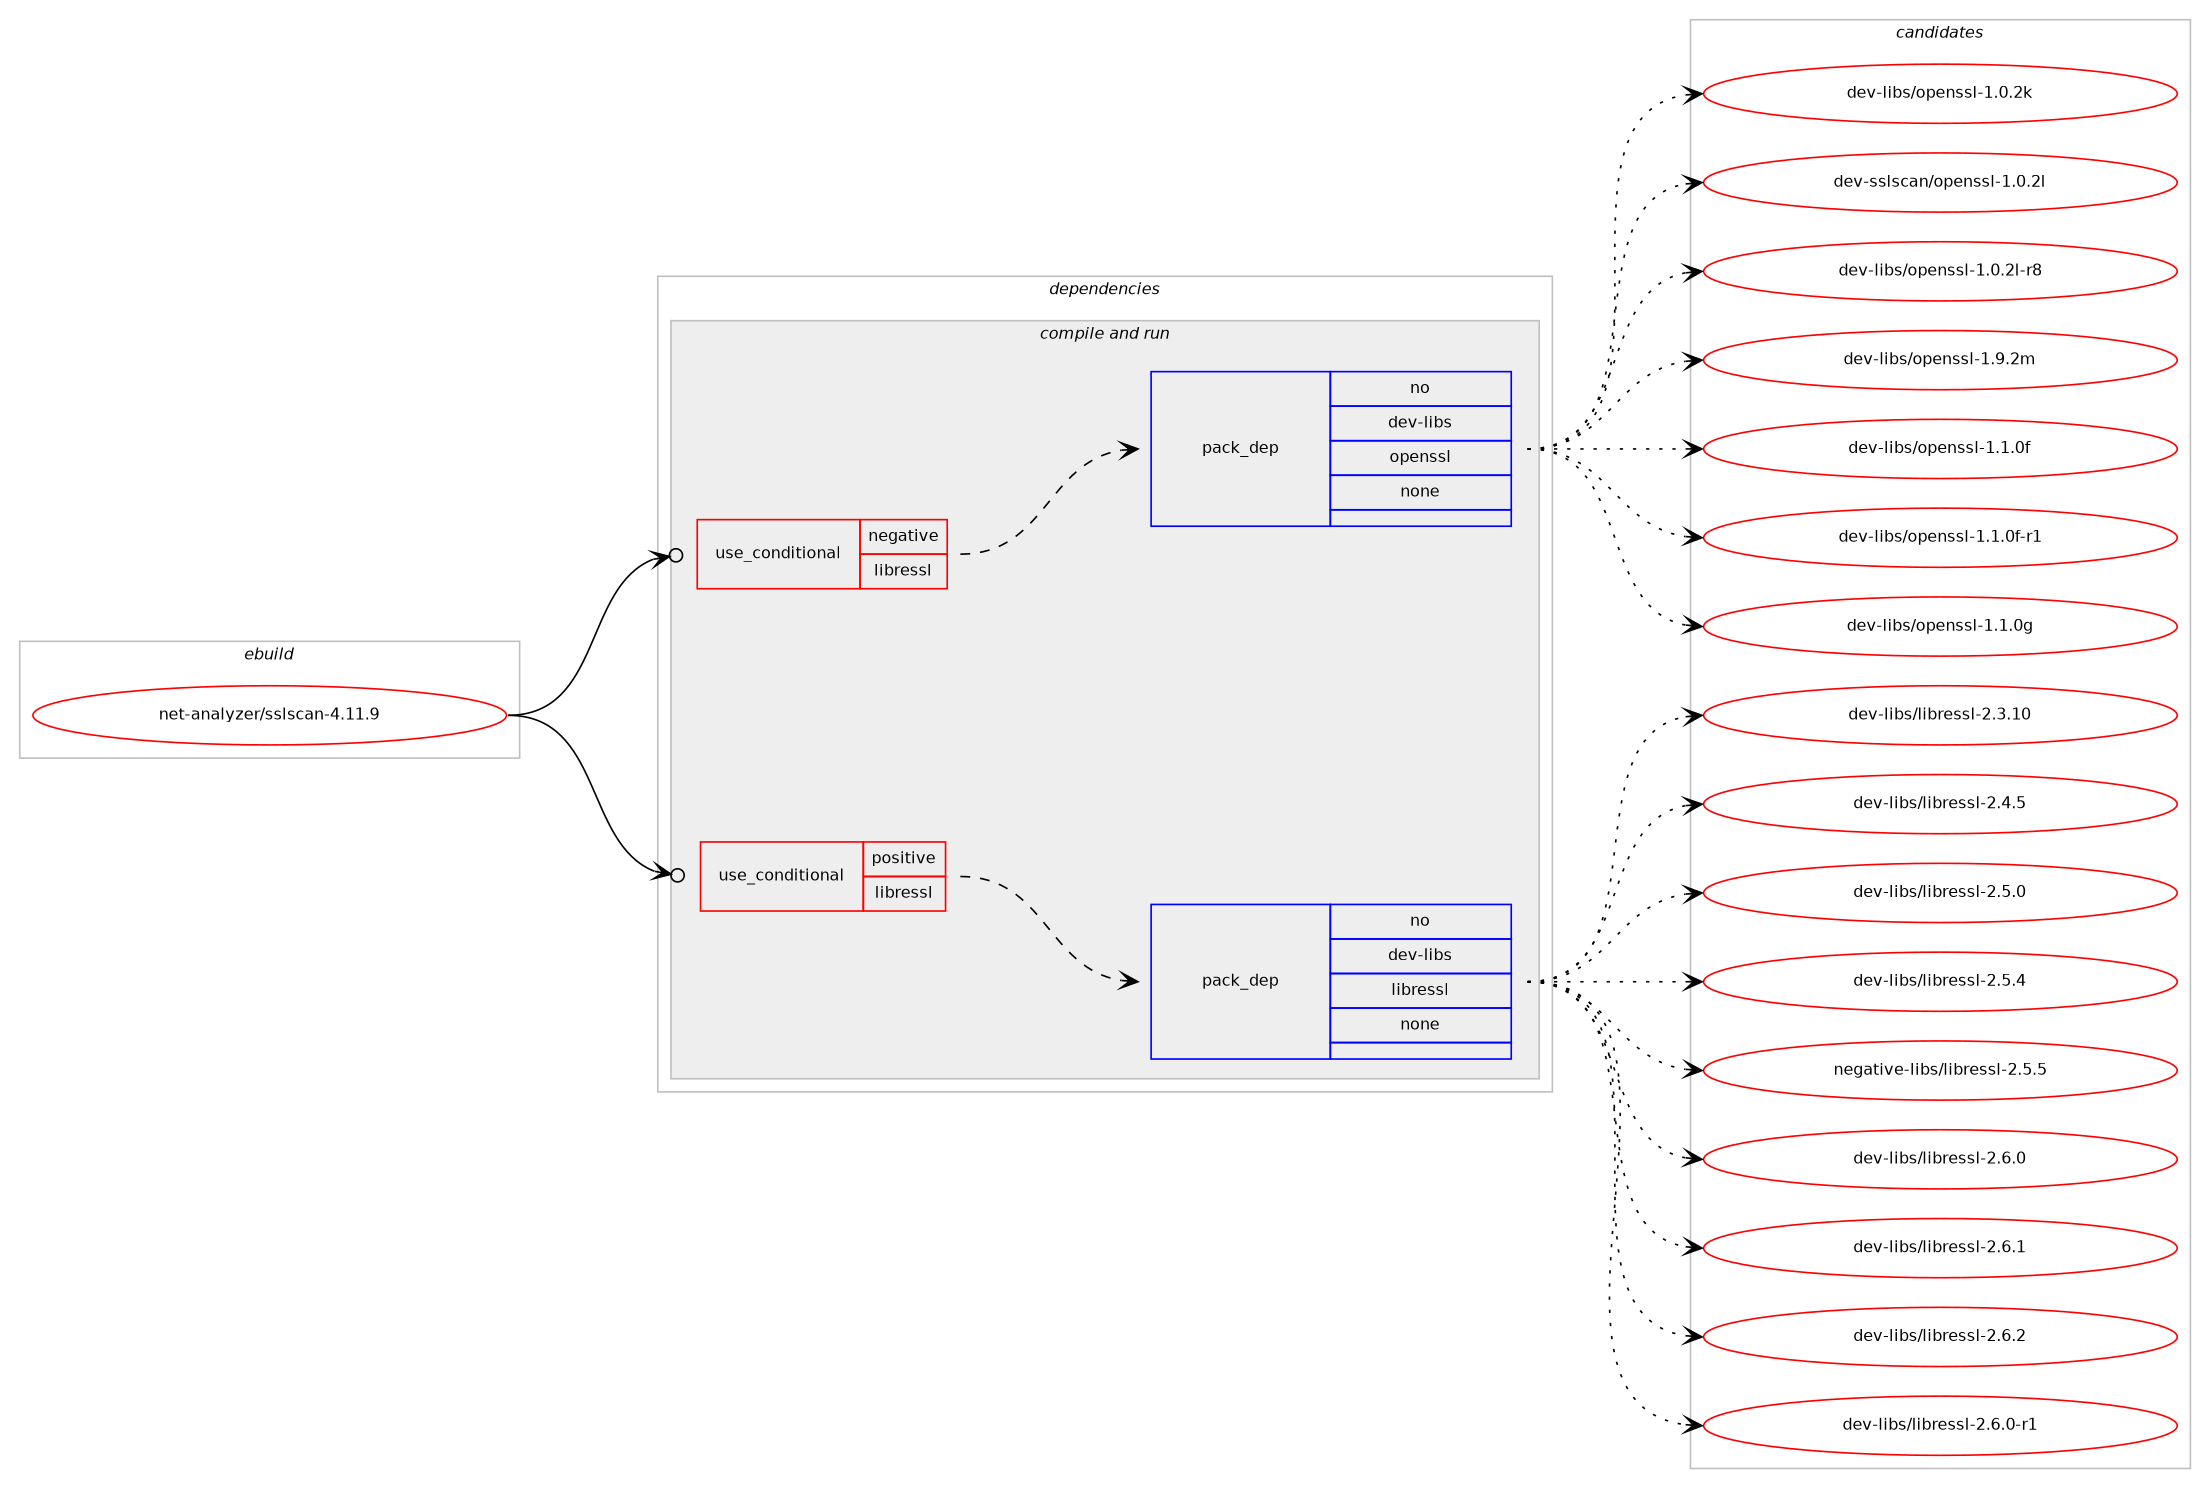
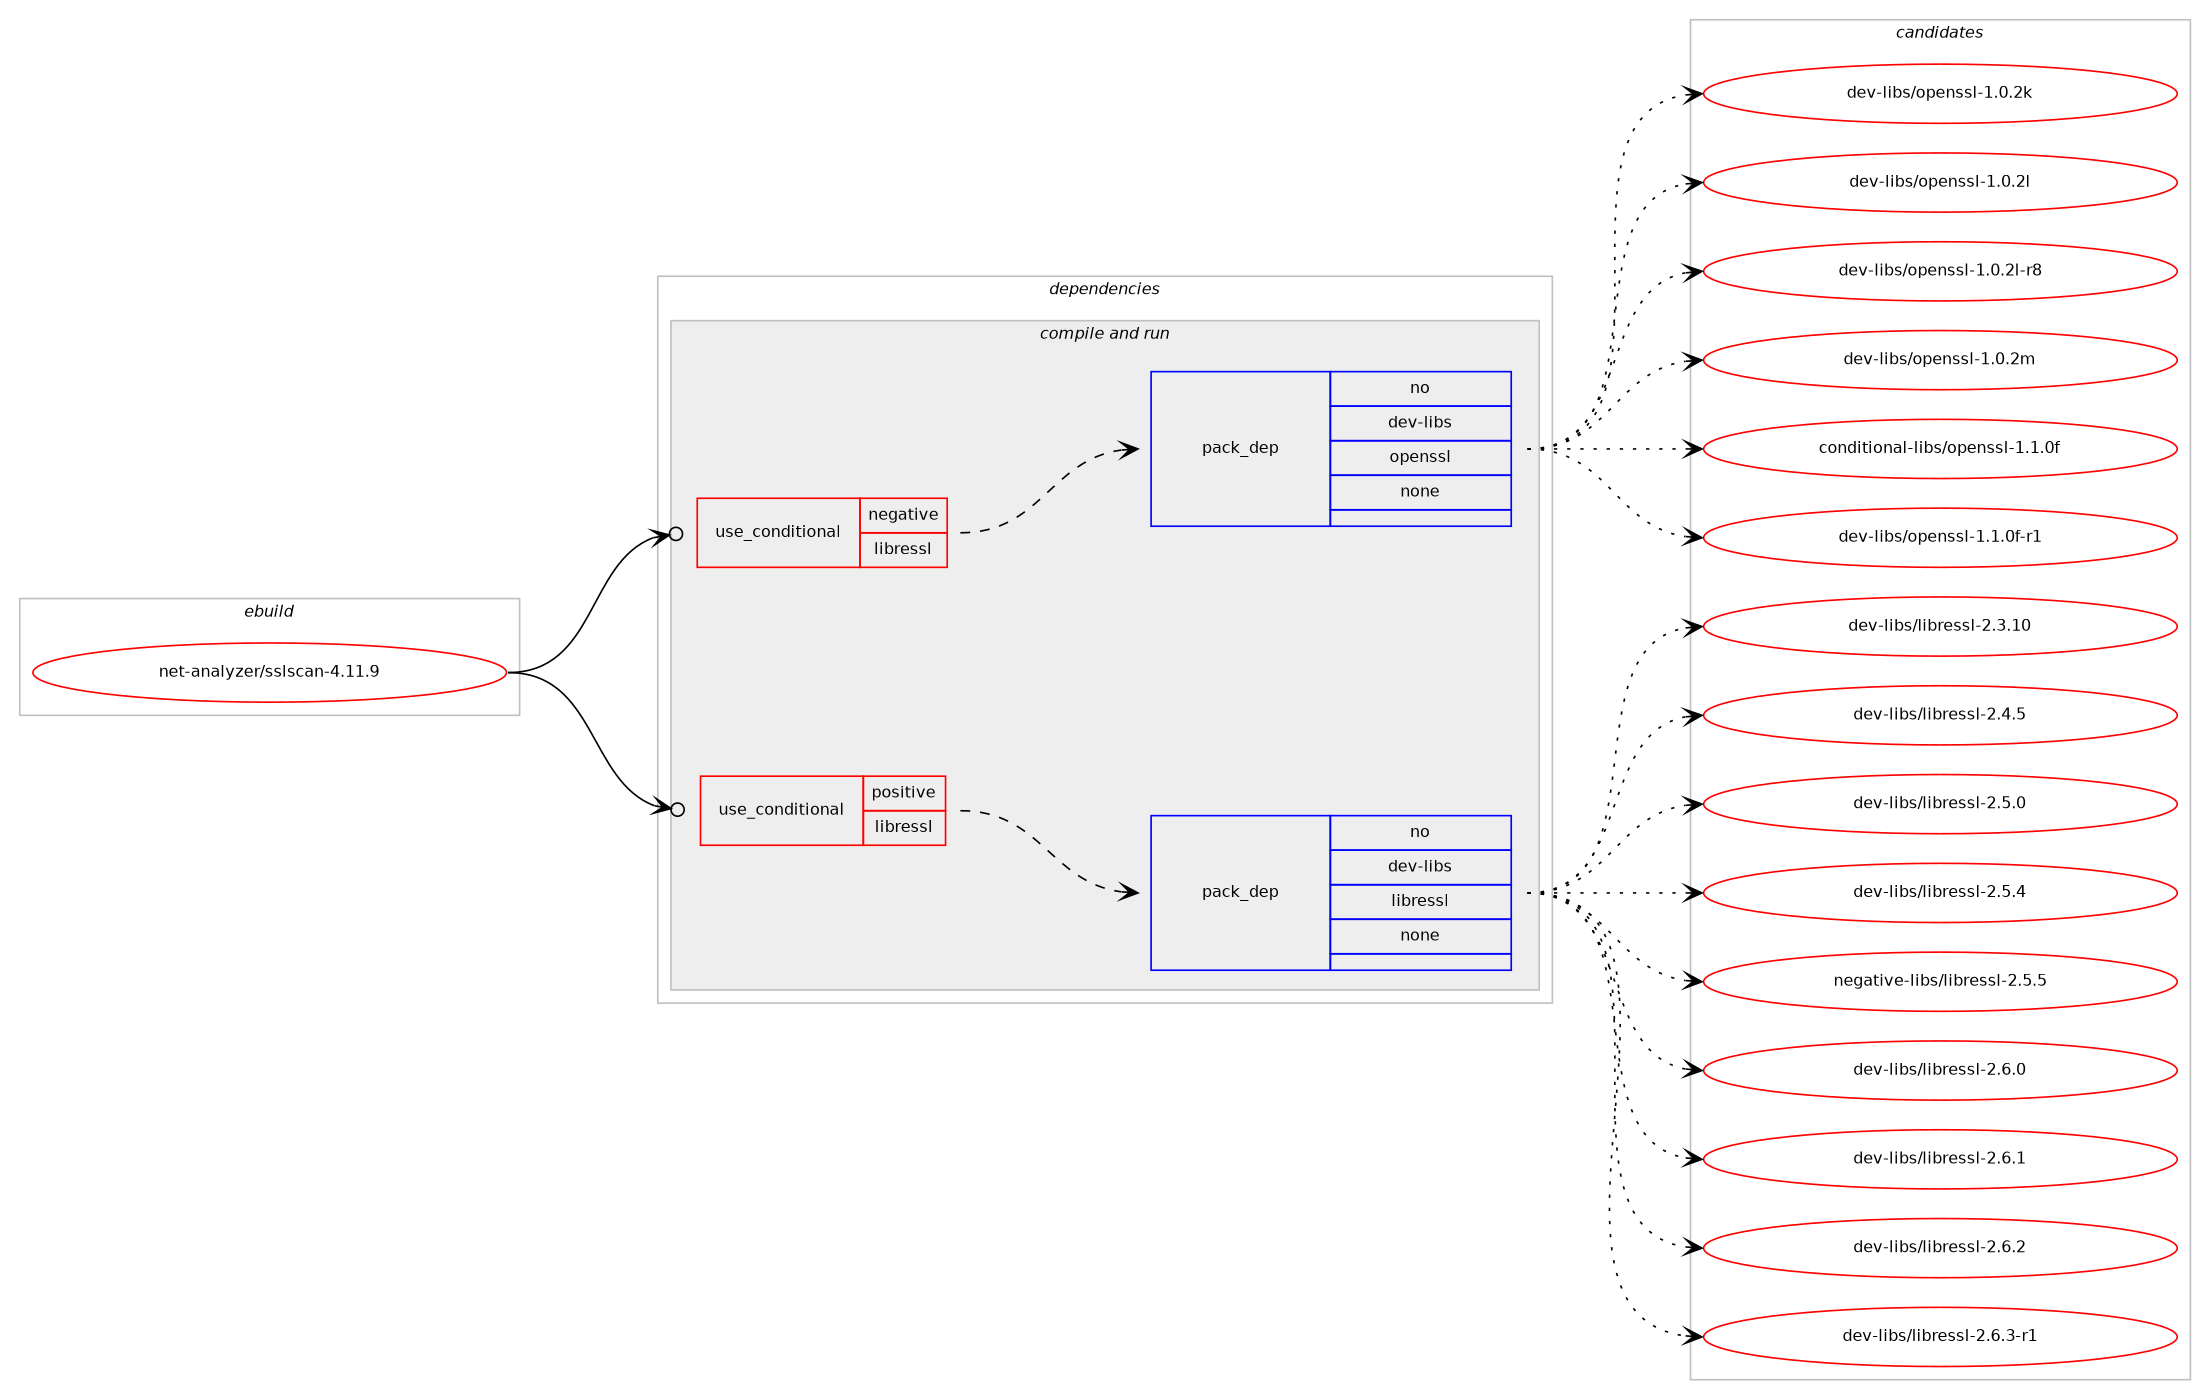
node "dev-sslscan/openssl-1.0.2l": label "dev-sslscan/openssl-1.0.2l" -> "dev-libs/openssl-1.0.2l"
node "dev-libs/openssl-1.9.2m": label "dev-libs/openssl-1.9.2m" -> "dev-libs/openssl-1.0.2m"
node "dev-libs/openssl-1.1.0f": label "dev-libs/openssl-1.1.0f" -> "conditional-libs/openssl-1.1.0f"
node "dev-libs/openssl-1.1.0g": removed
node "dev-libs/libressl-2.6.0-r1": label "dev-libs/libressl-2.6.0-r1" -> "dev-libs/libressl-2.6.3-r1"
